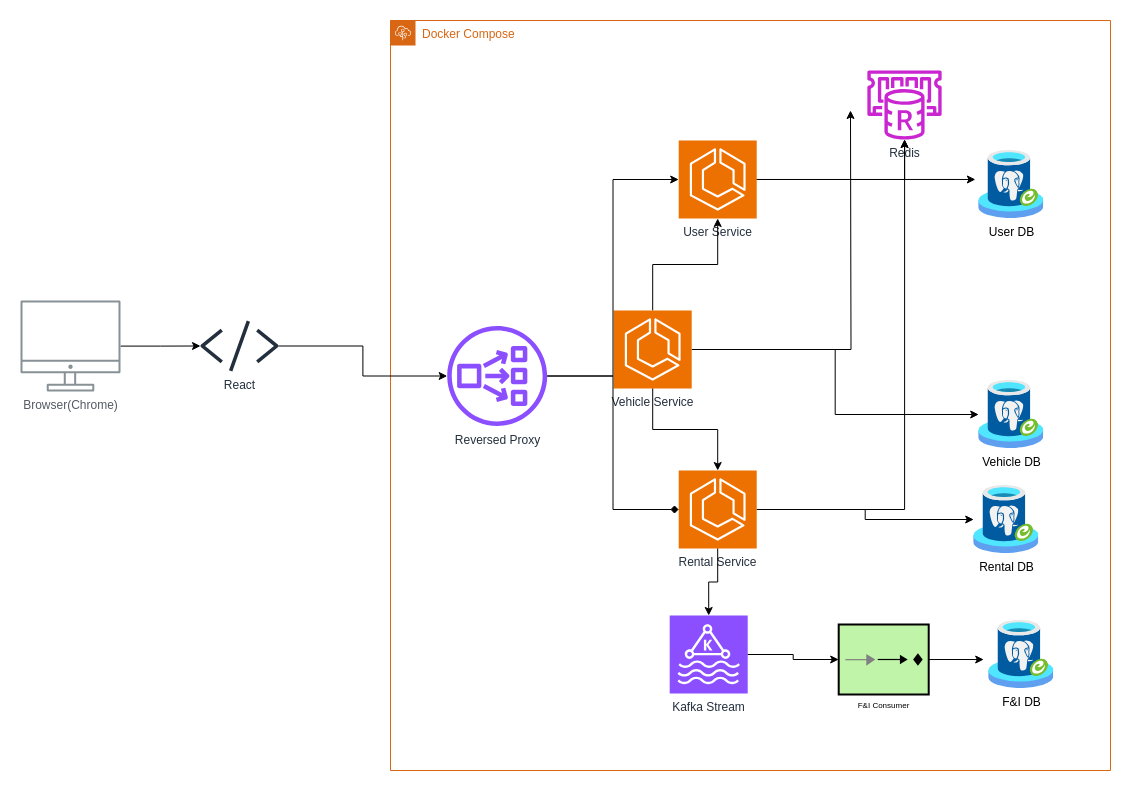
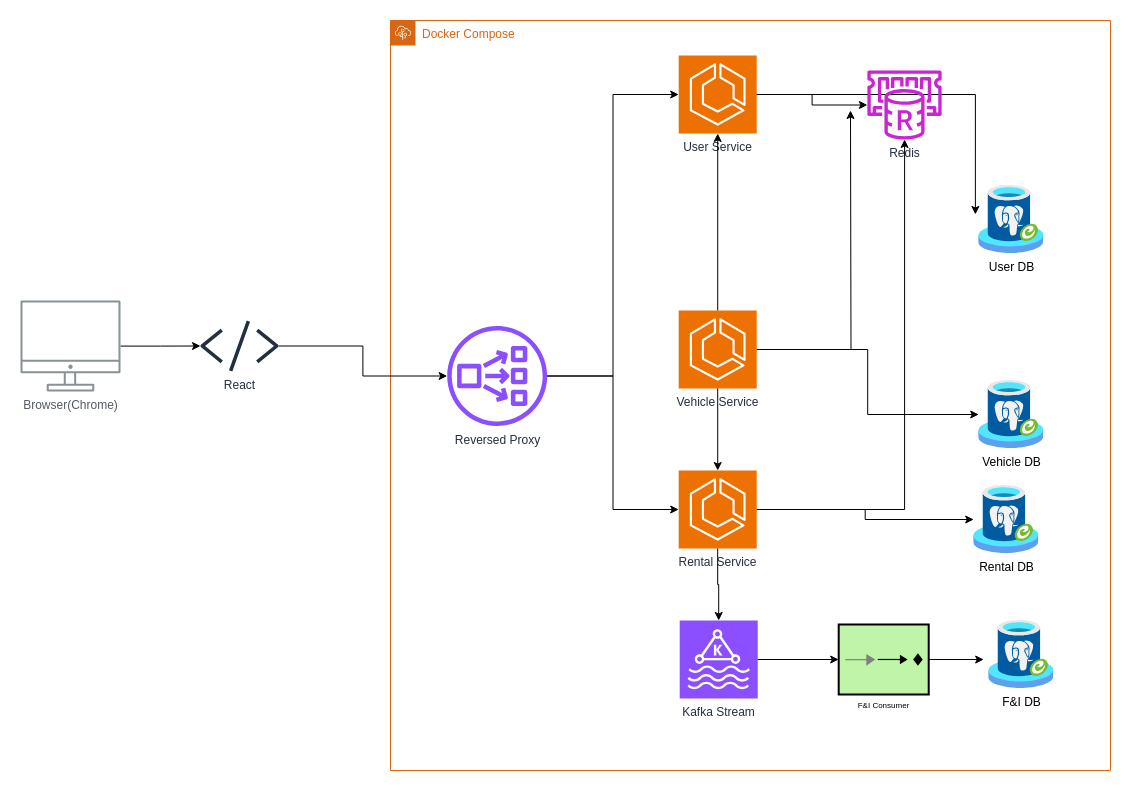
node "User Service": moved (718, 180) -> (718, 95)
node "User DB": moved (1011, 185) -> (1011, 220)
node "Vehicle Service": moved (653, 350) -> (718, 350)
edge "Reversed Proxy" -> "Rental Service": arrowhead diamond -> classic
node "Kafka Stream": moved (709, 655) -> (719, 660)
